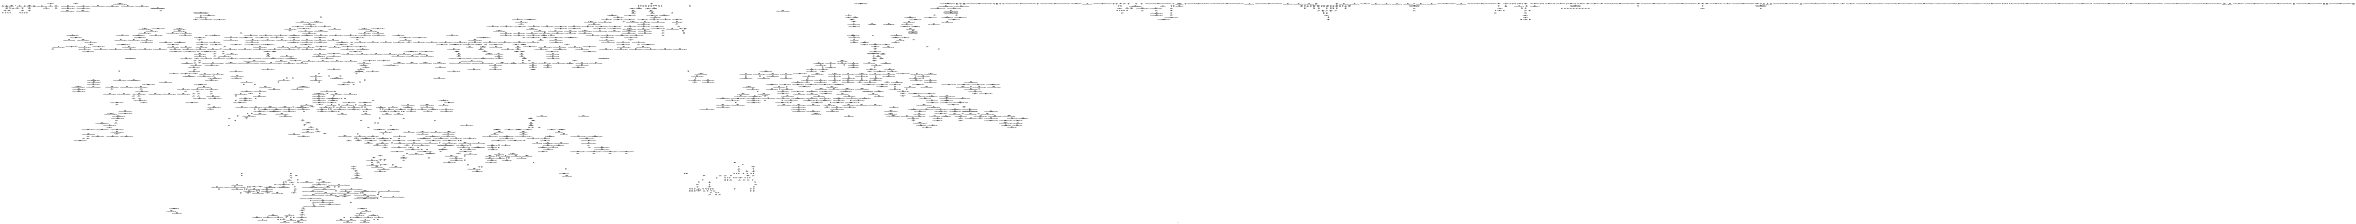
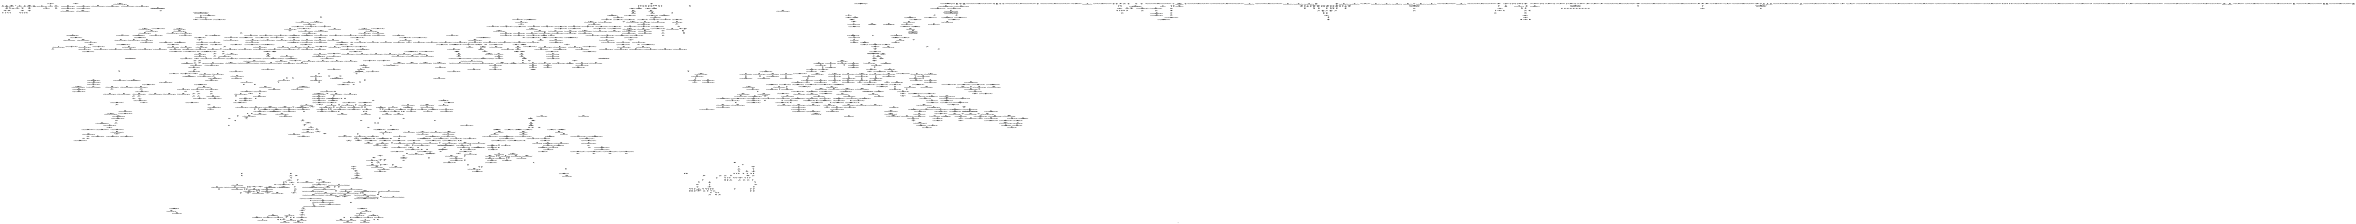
node "NodeID: 636": removed
node "NodeID: 1102": removed
